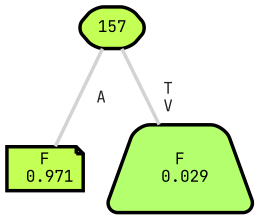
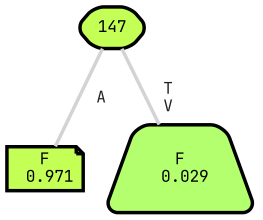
node "157": label "157" -> "147"
